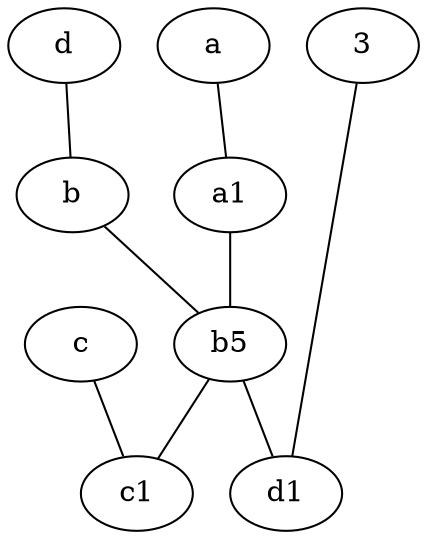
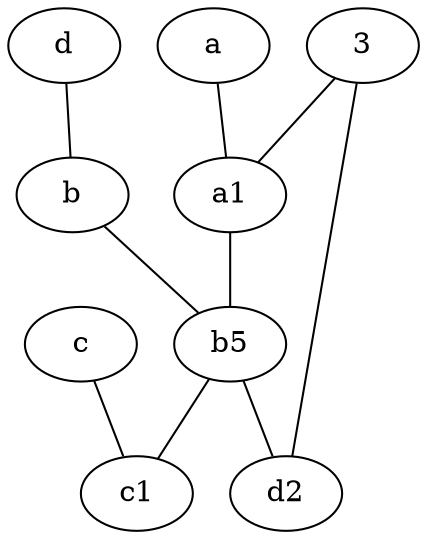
edge "3" -- "a1": added
node "d1": label "d1" -> "d2"
